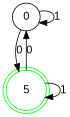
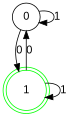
node "5": label "5" -> "1"
